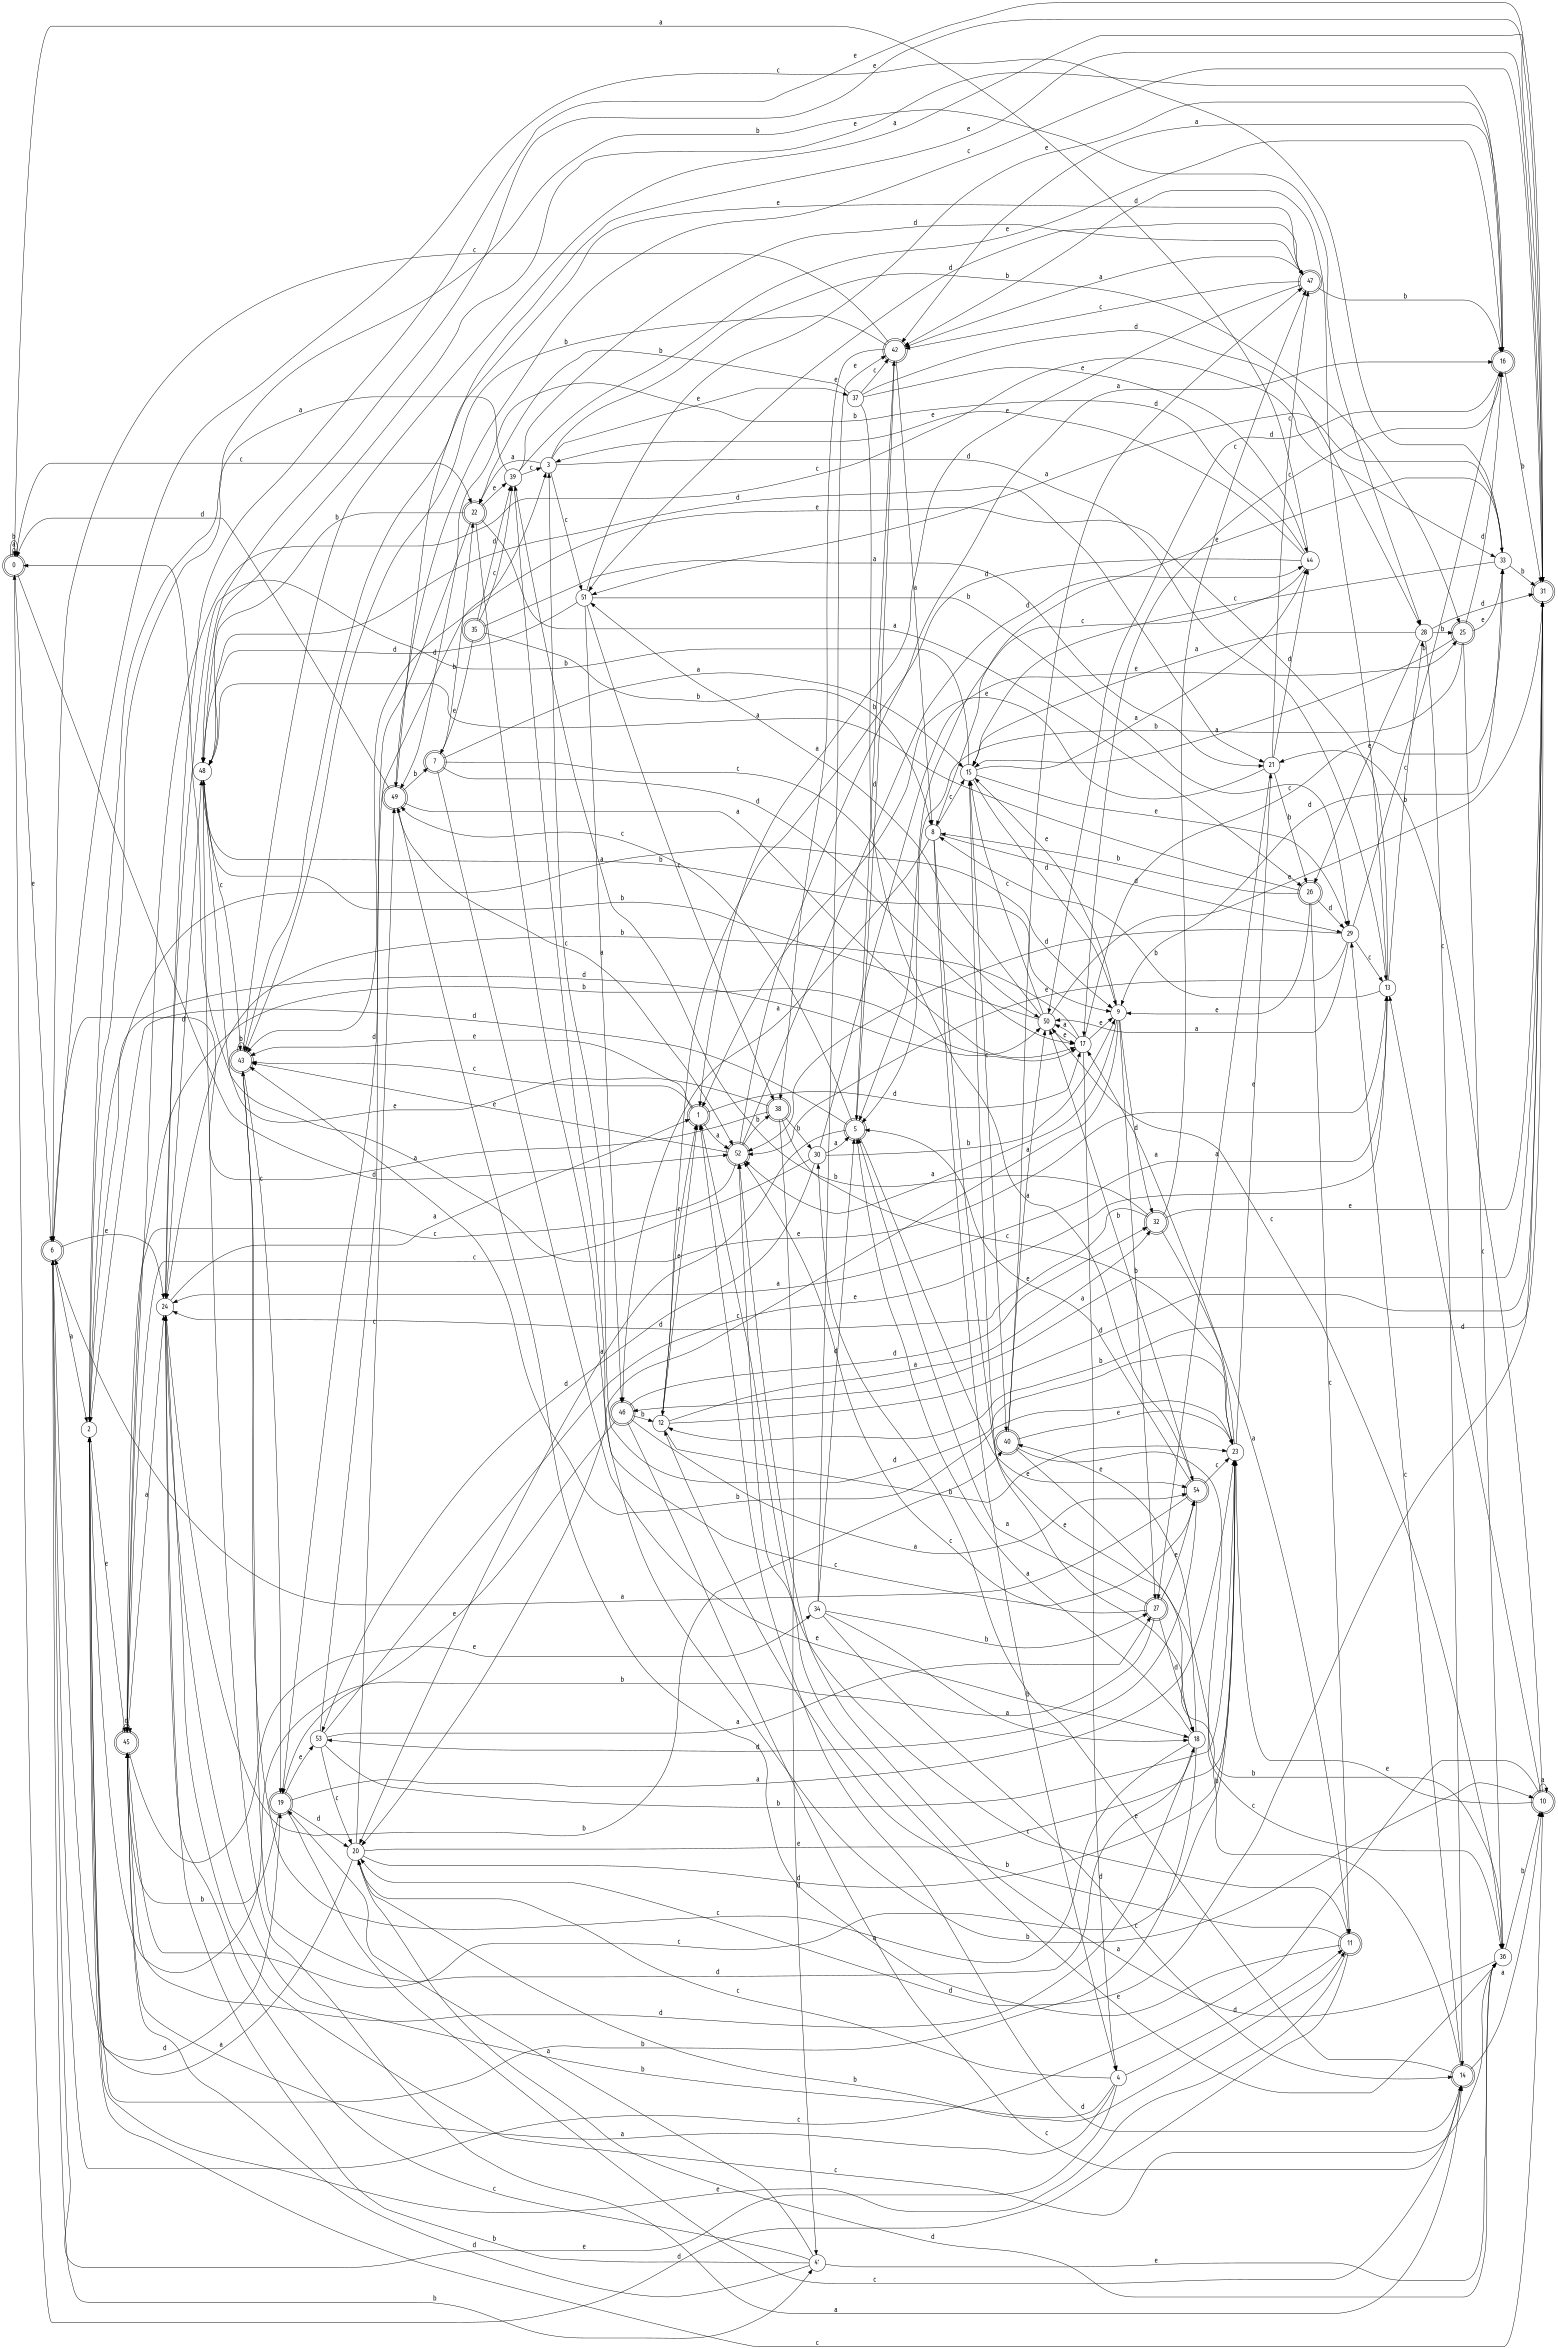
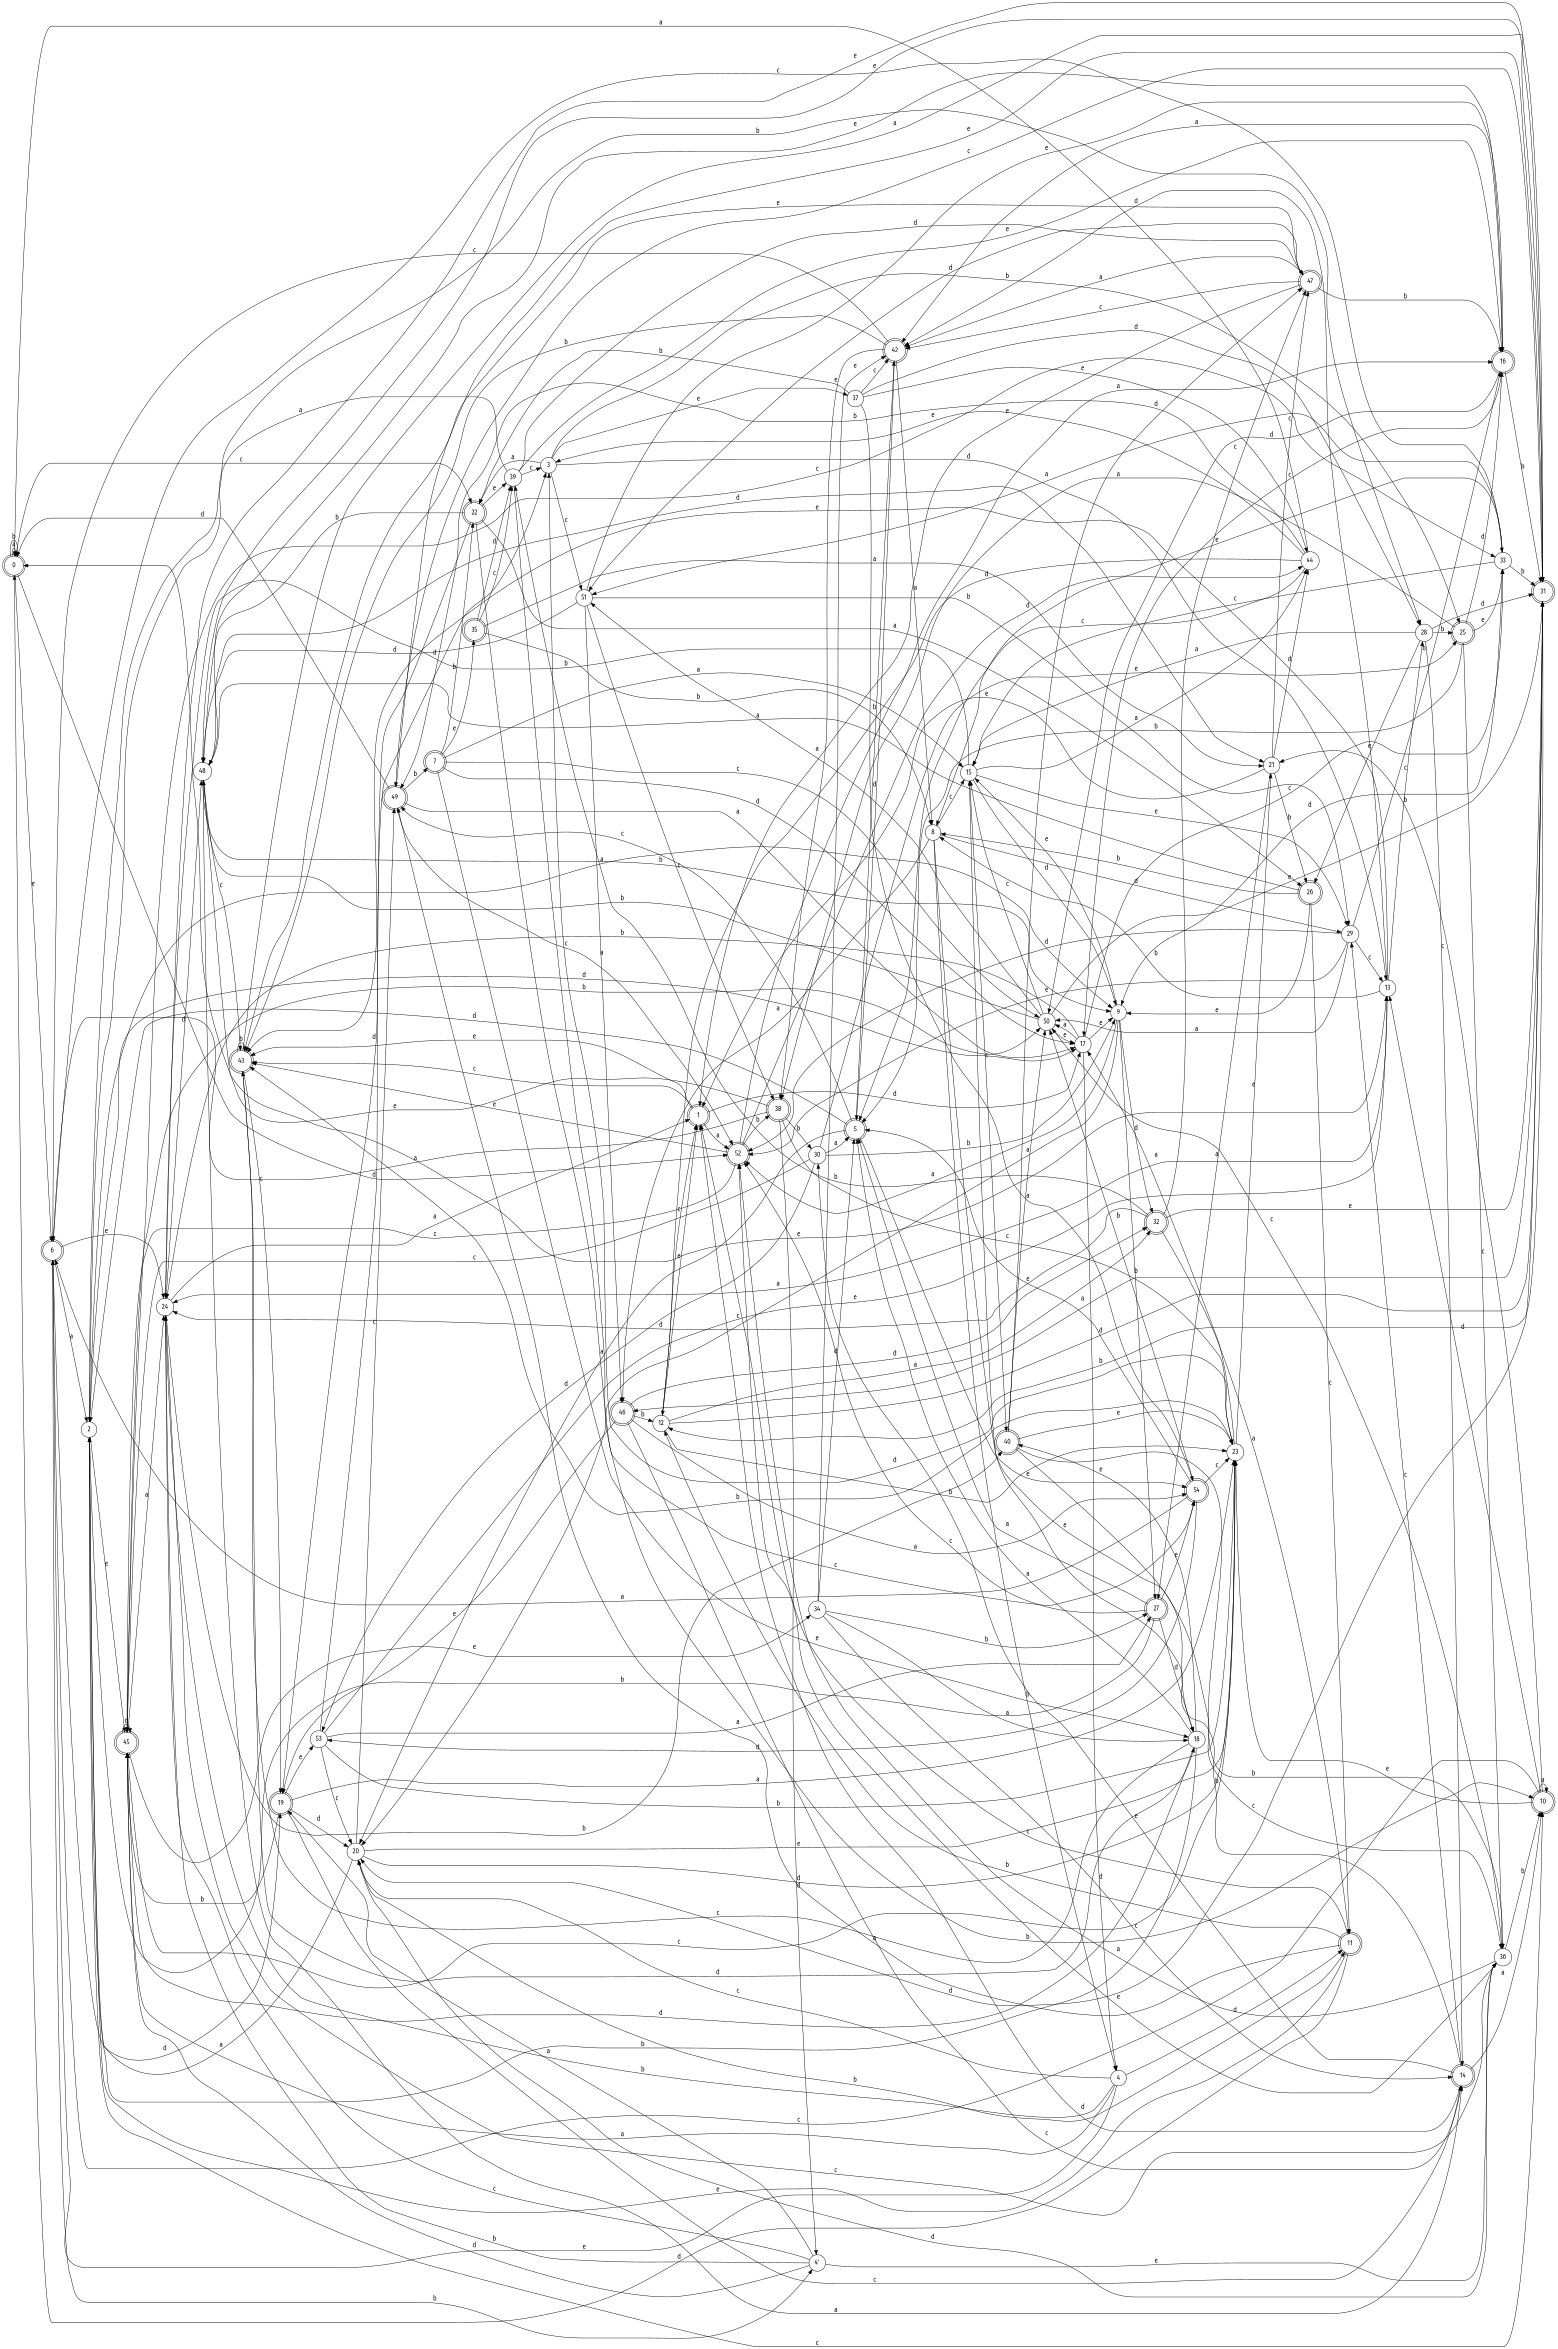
edge "35" -> "7": reversed
edge "25" -> "15": now "25" -> "38"
edge "26" -> "29": removed, label "d"
